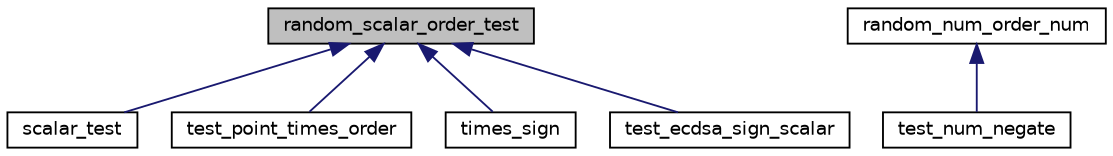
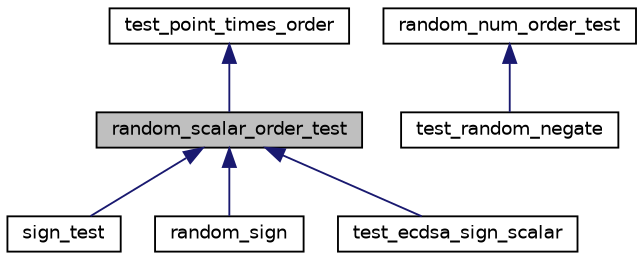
node "random_num_order_num": label "random_num_order_num" -> "random_num_order_test"
edge "test_point_times_order" -> "random_scalar_order_test": reversed
node "scalar_test": label "scalar_test" -> "sign_test"
node "times_sign": label "times_sign" -> "random_sign"
node "test_num_negate": label "test_num_negate" -> "test_random_negate"
